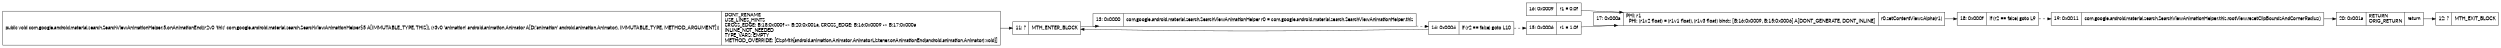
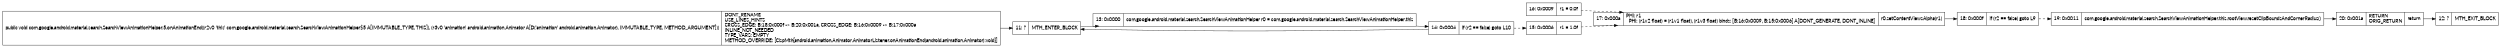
edge "16: 0x0009" -> "17: 0x000a": style solid -> dashed
edge "13: 0x0000" -> "14: 0x0004": style dashed -> solid
edge "15: 0x0006" -> "17: 0x000a": style solid -> dashed
